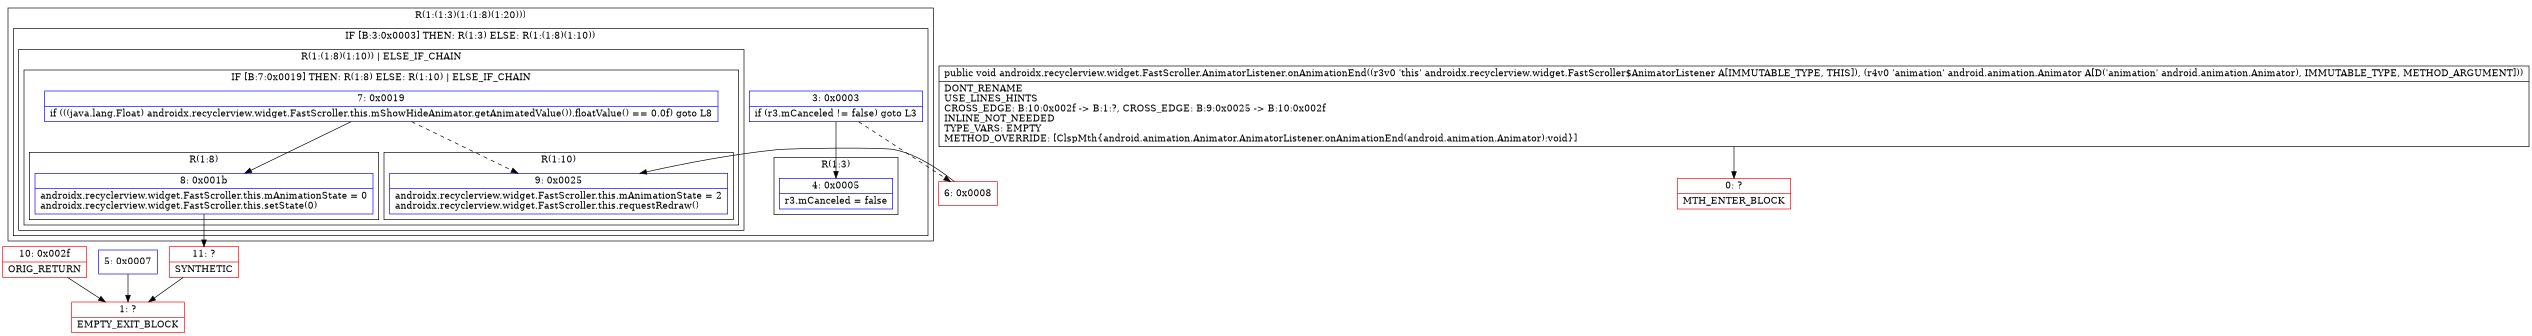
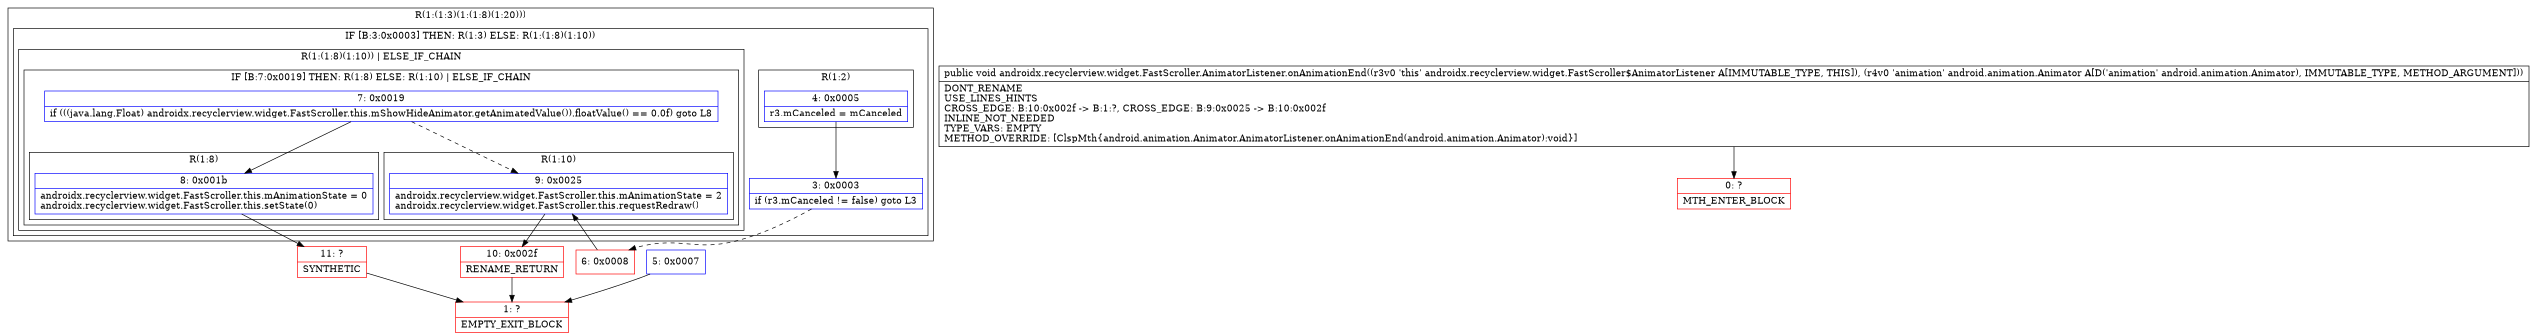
edge "3: 0x0003" -> "4: 0x0005": reversed
cluster "R(1:3)": label "R(1:3)" -> "R(1:2)"
node "4: 0x0005": text "r3.mCanceled = false" -> "r3.mCanceled = mCanceled"
edge "9: 0x0025" -> "10: 0x002f": added
node "10: 0x002f": text "ORIG_RETURN" -> "RENAME_RETURN"
